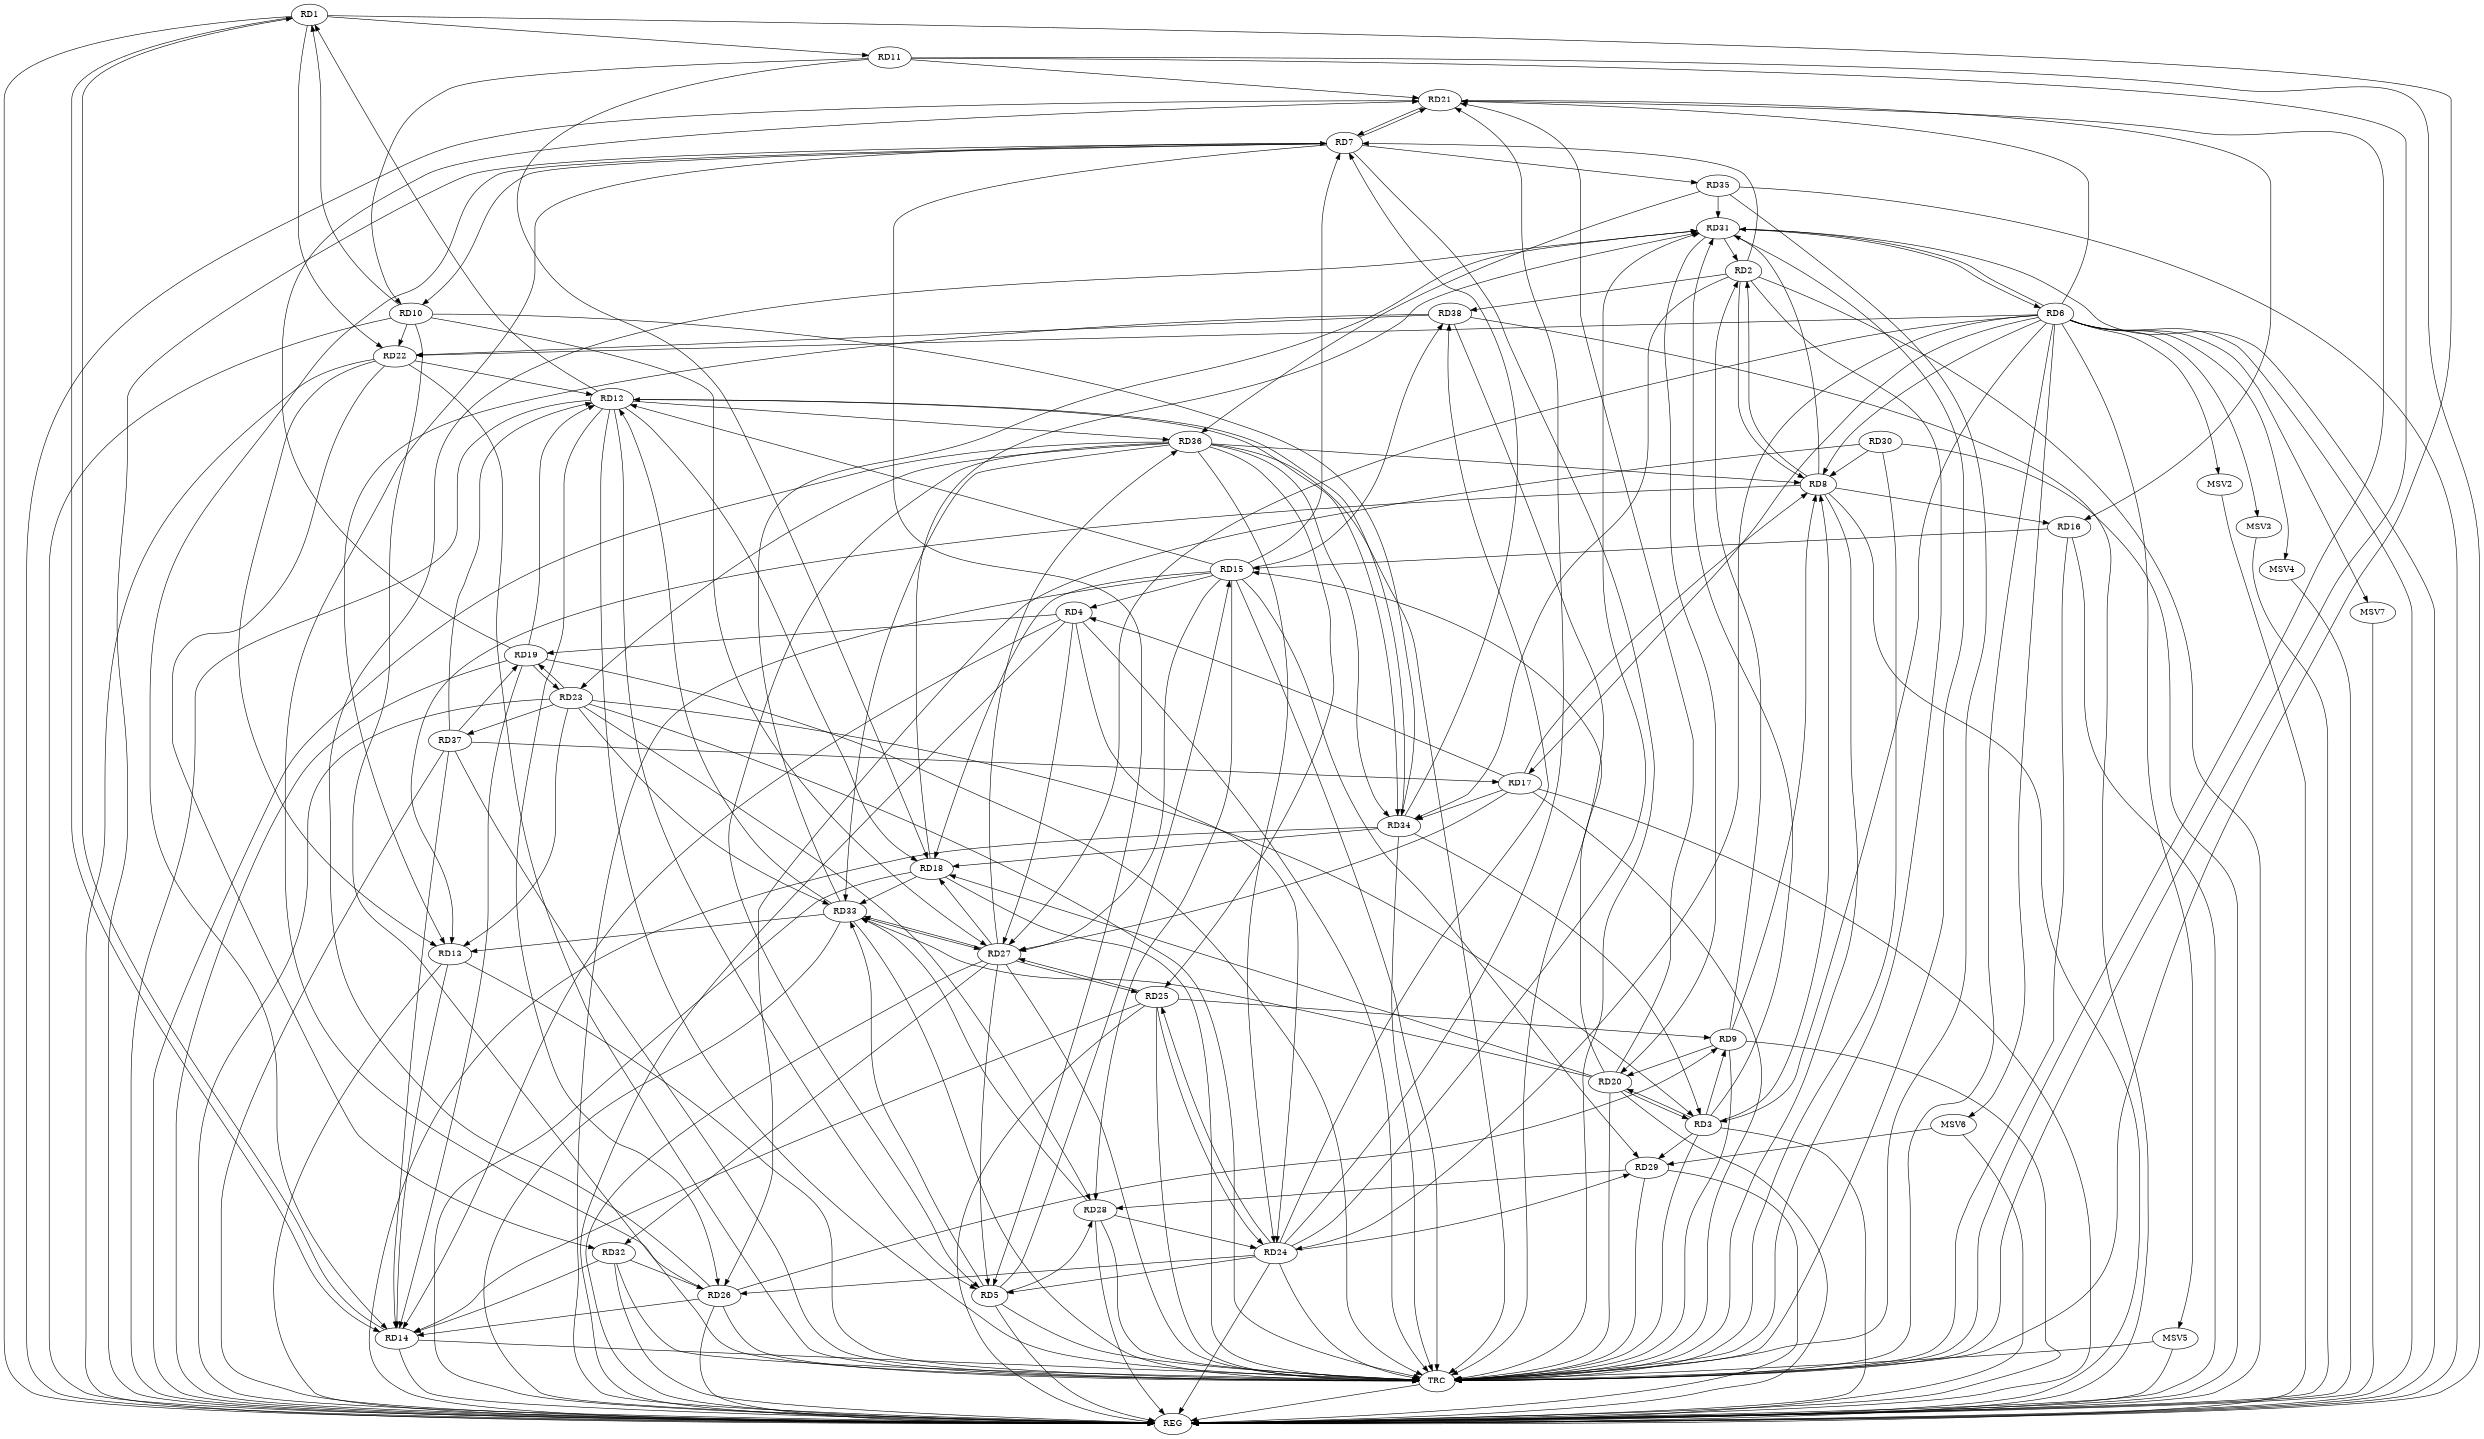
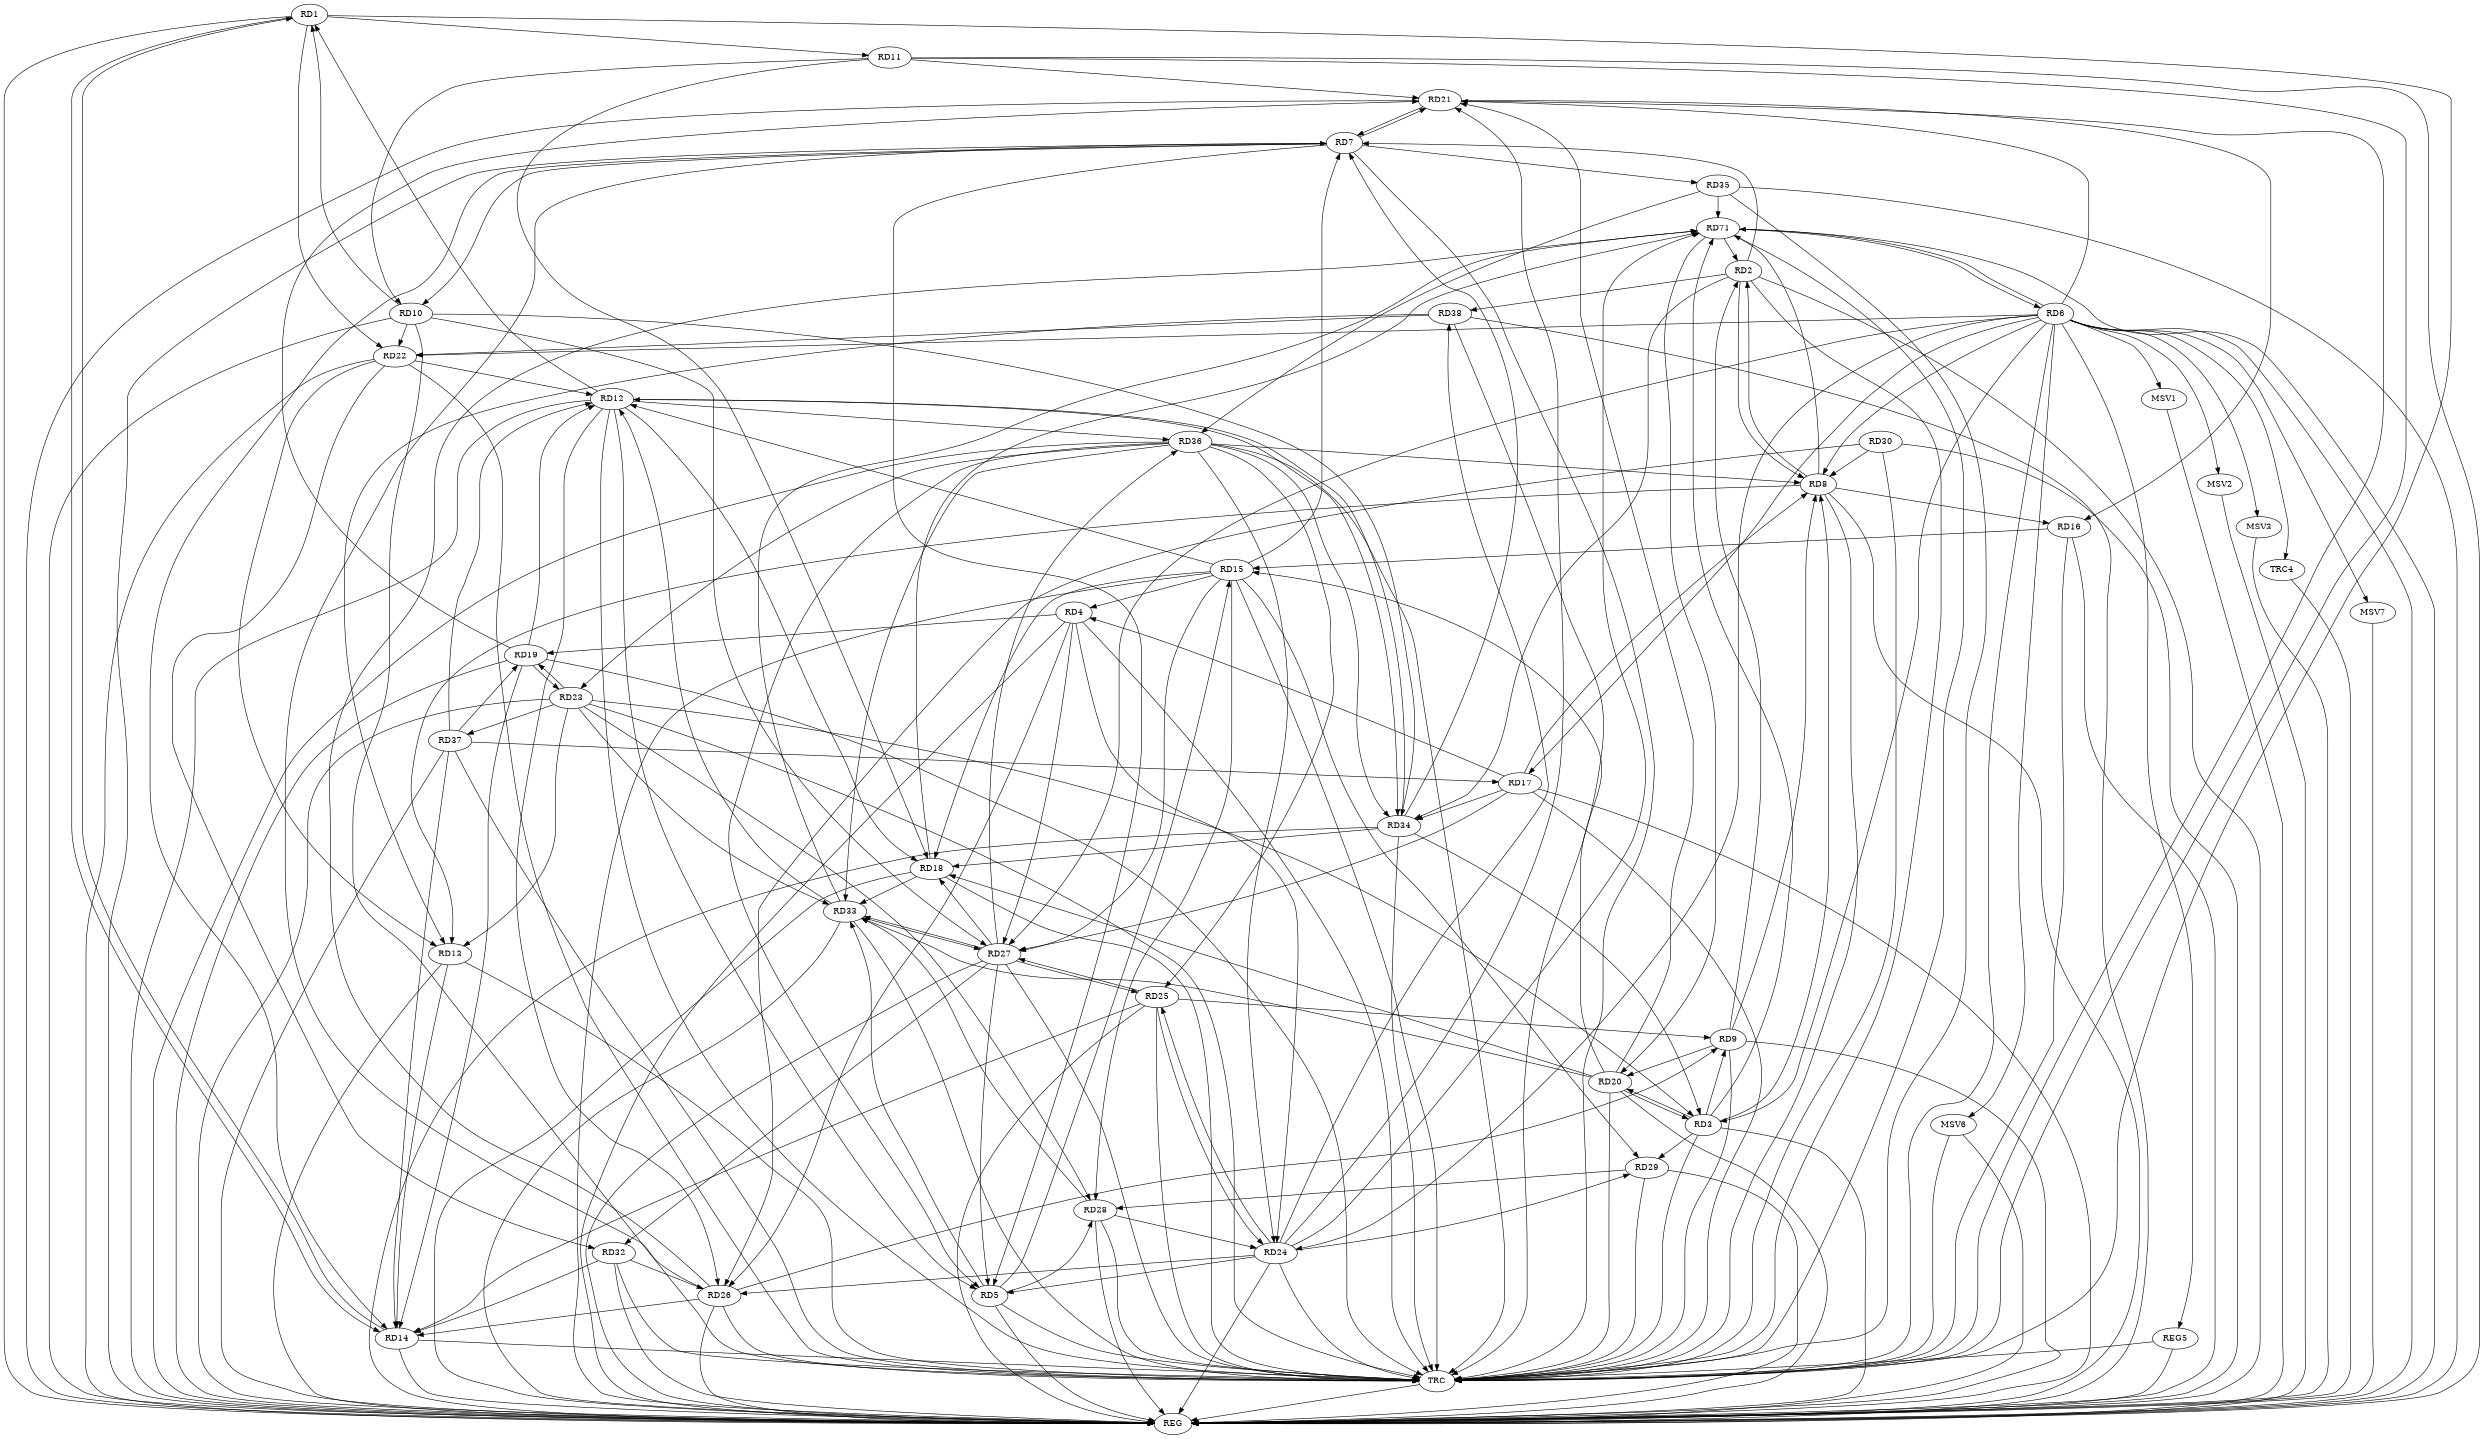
node "RD31": label "RD31" -> "RD71"
node "MSV1": added
edge "RD15" -> "RD38": removed
node "MSV4": label "MSV4" -> "TRC4"
edge "RD4" -> "RD14": now "RD4" -> "RD26"
edge "RD33" -> "RD13": removed
edge "MSV6" -> "RD29": now "MSV6" -> "TRC"
node "MSV5": label "MSV5" -> "REG5"
